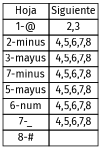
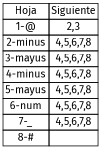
node "Hoja": text "7-minus" -> "4-minus"
